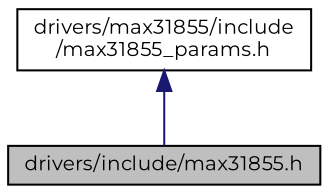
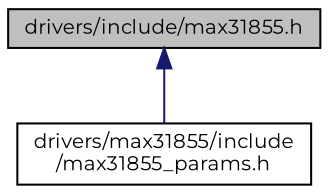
edge "drivers/include/max31855.h" -> "drivers/max31855/include /max31855_params.h": reversed
